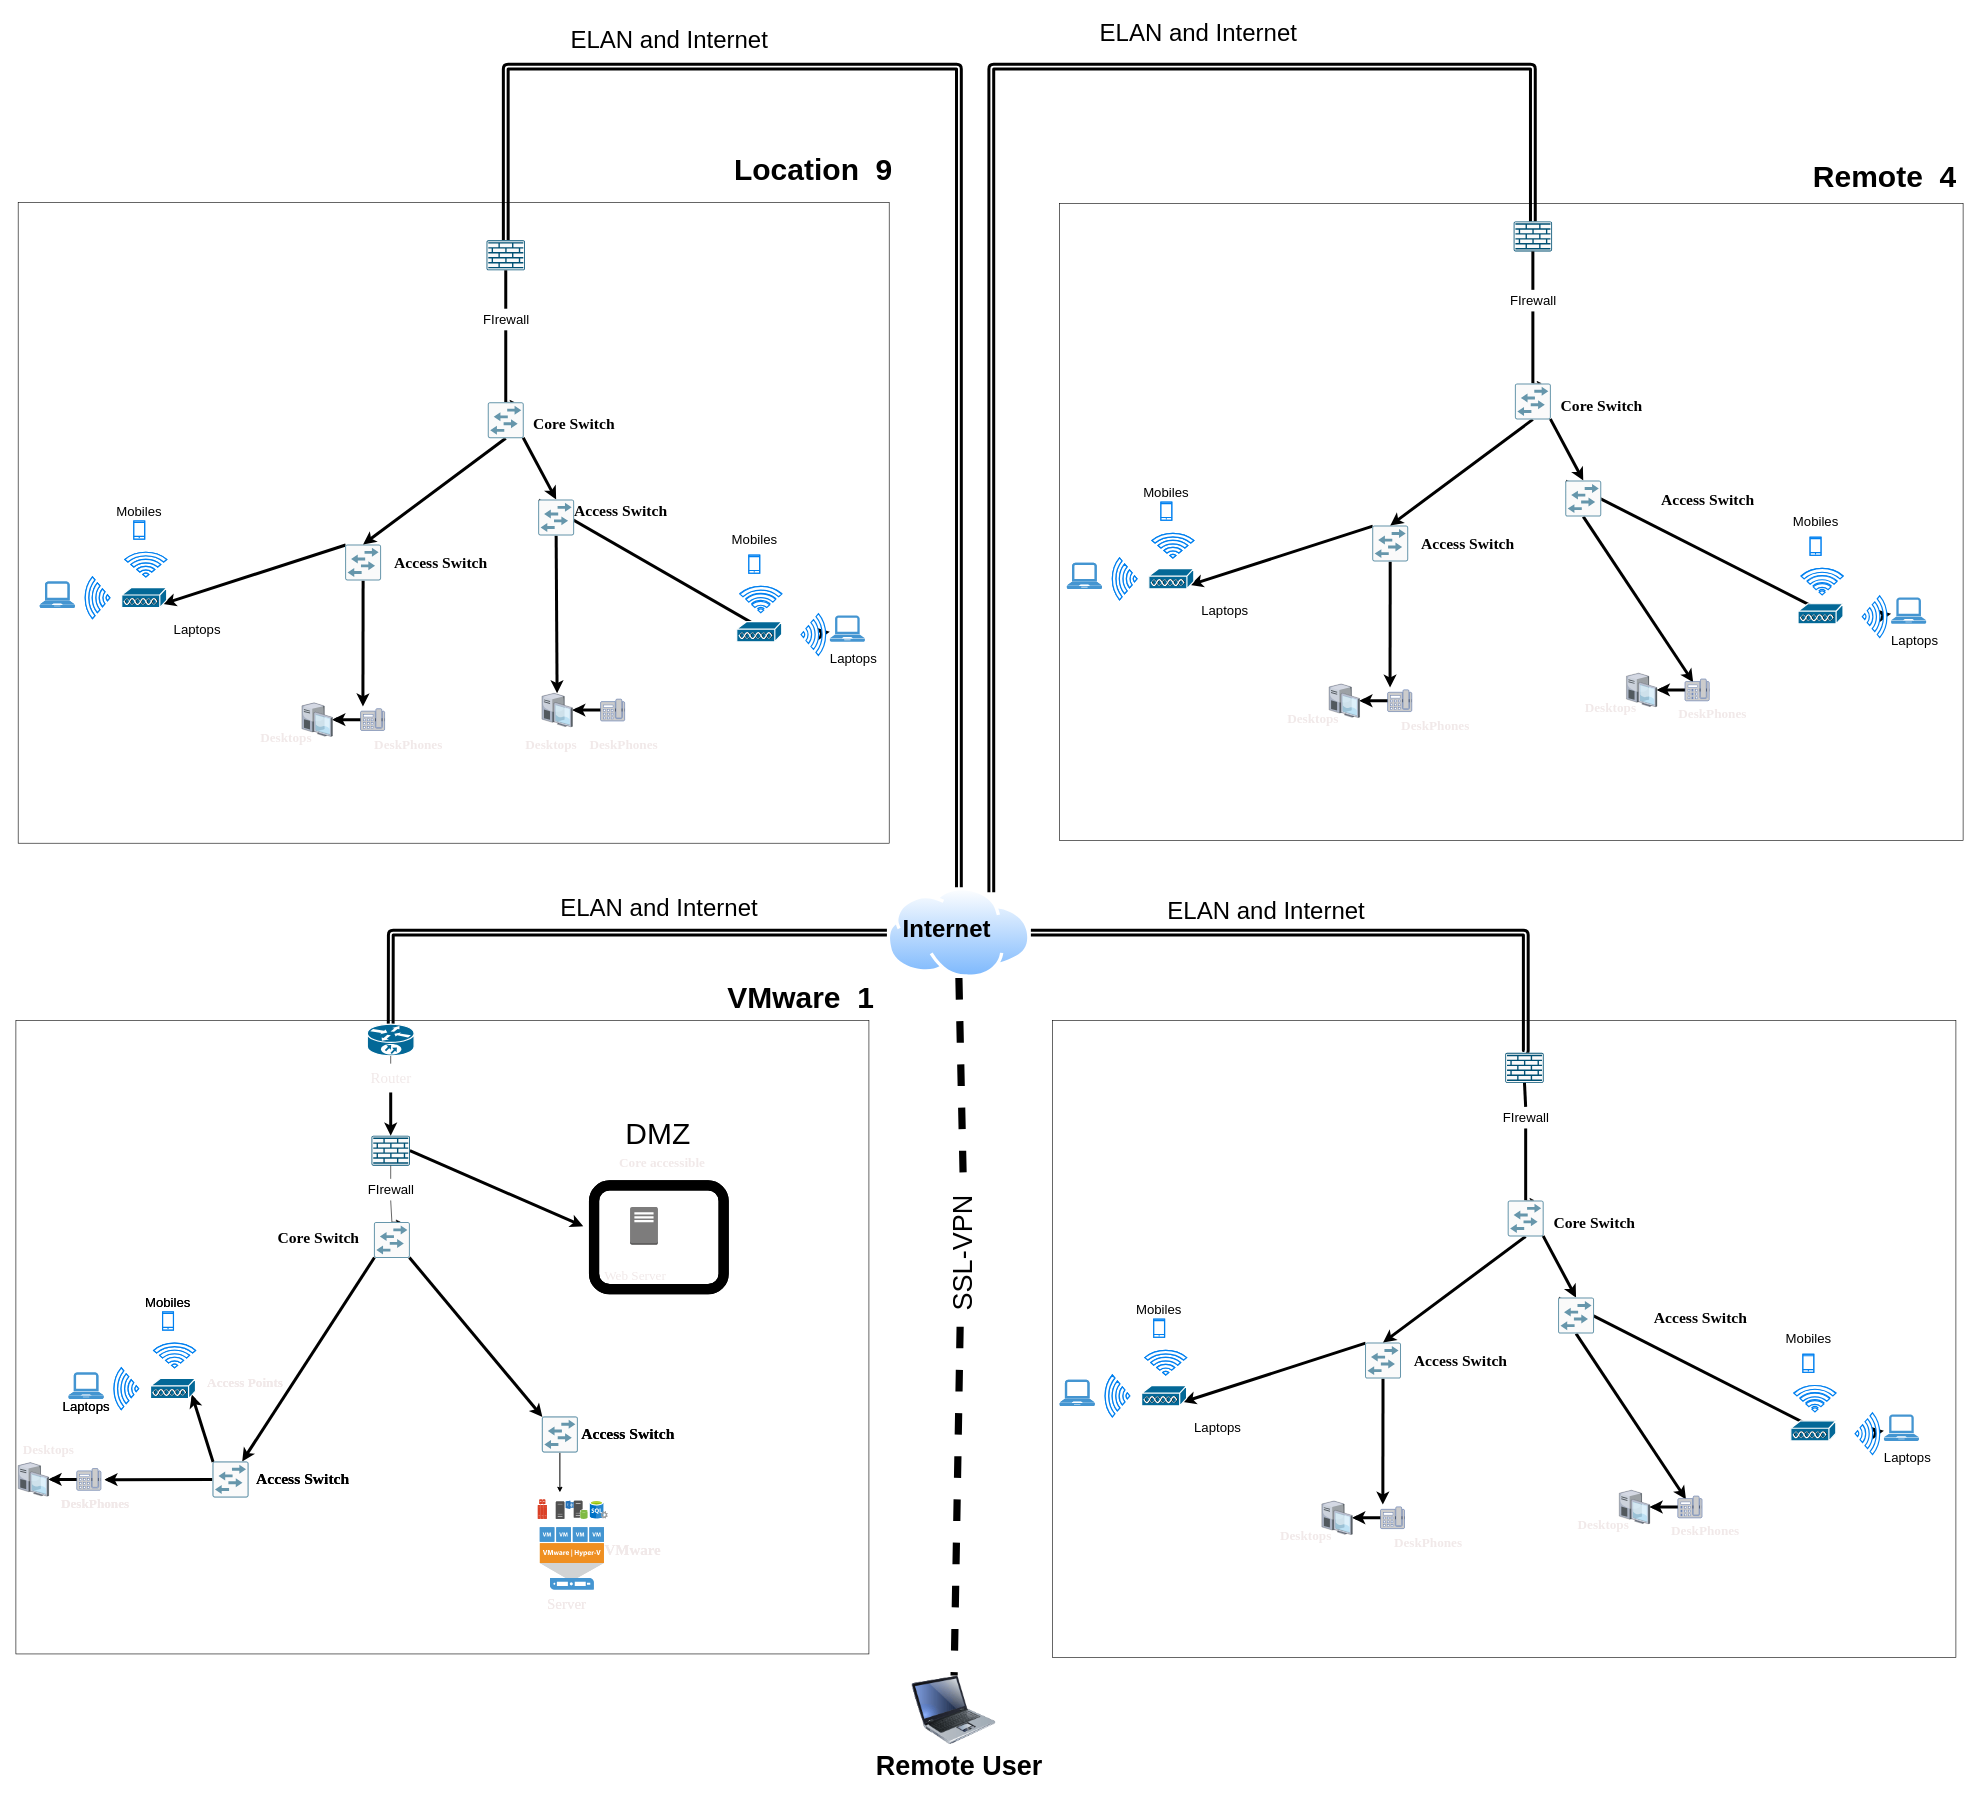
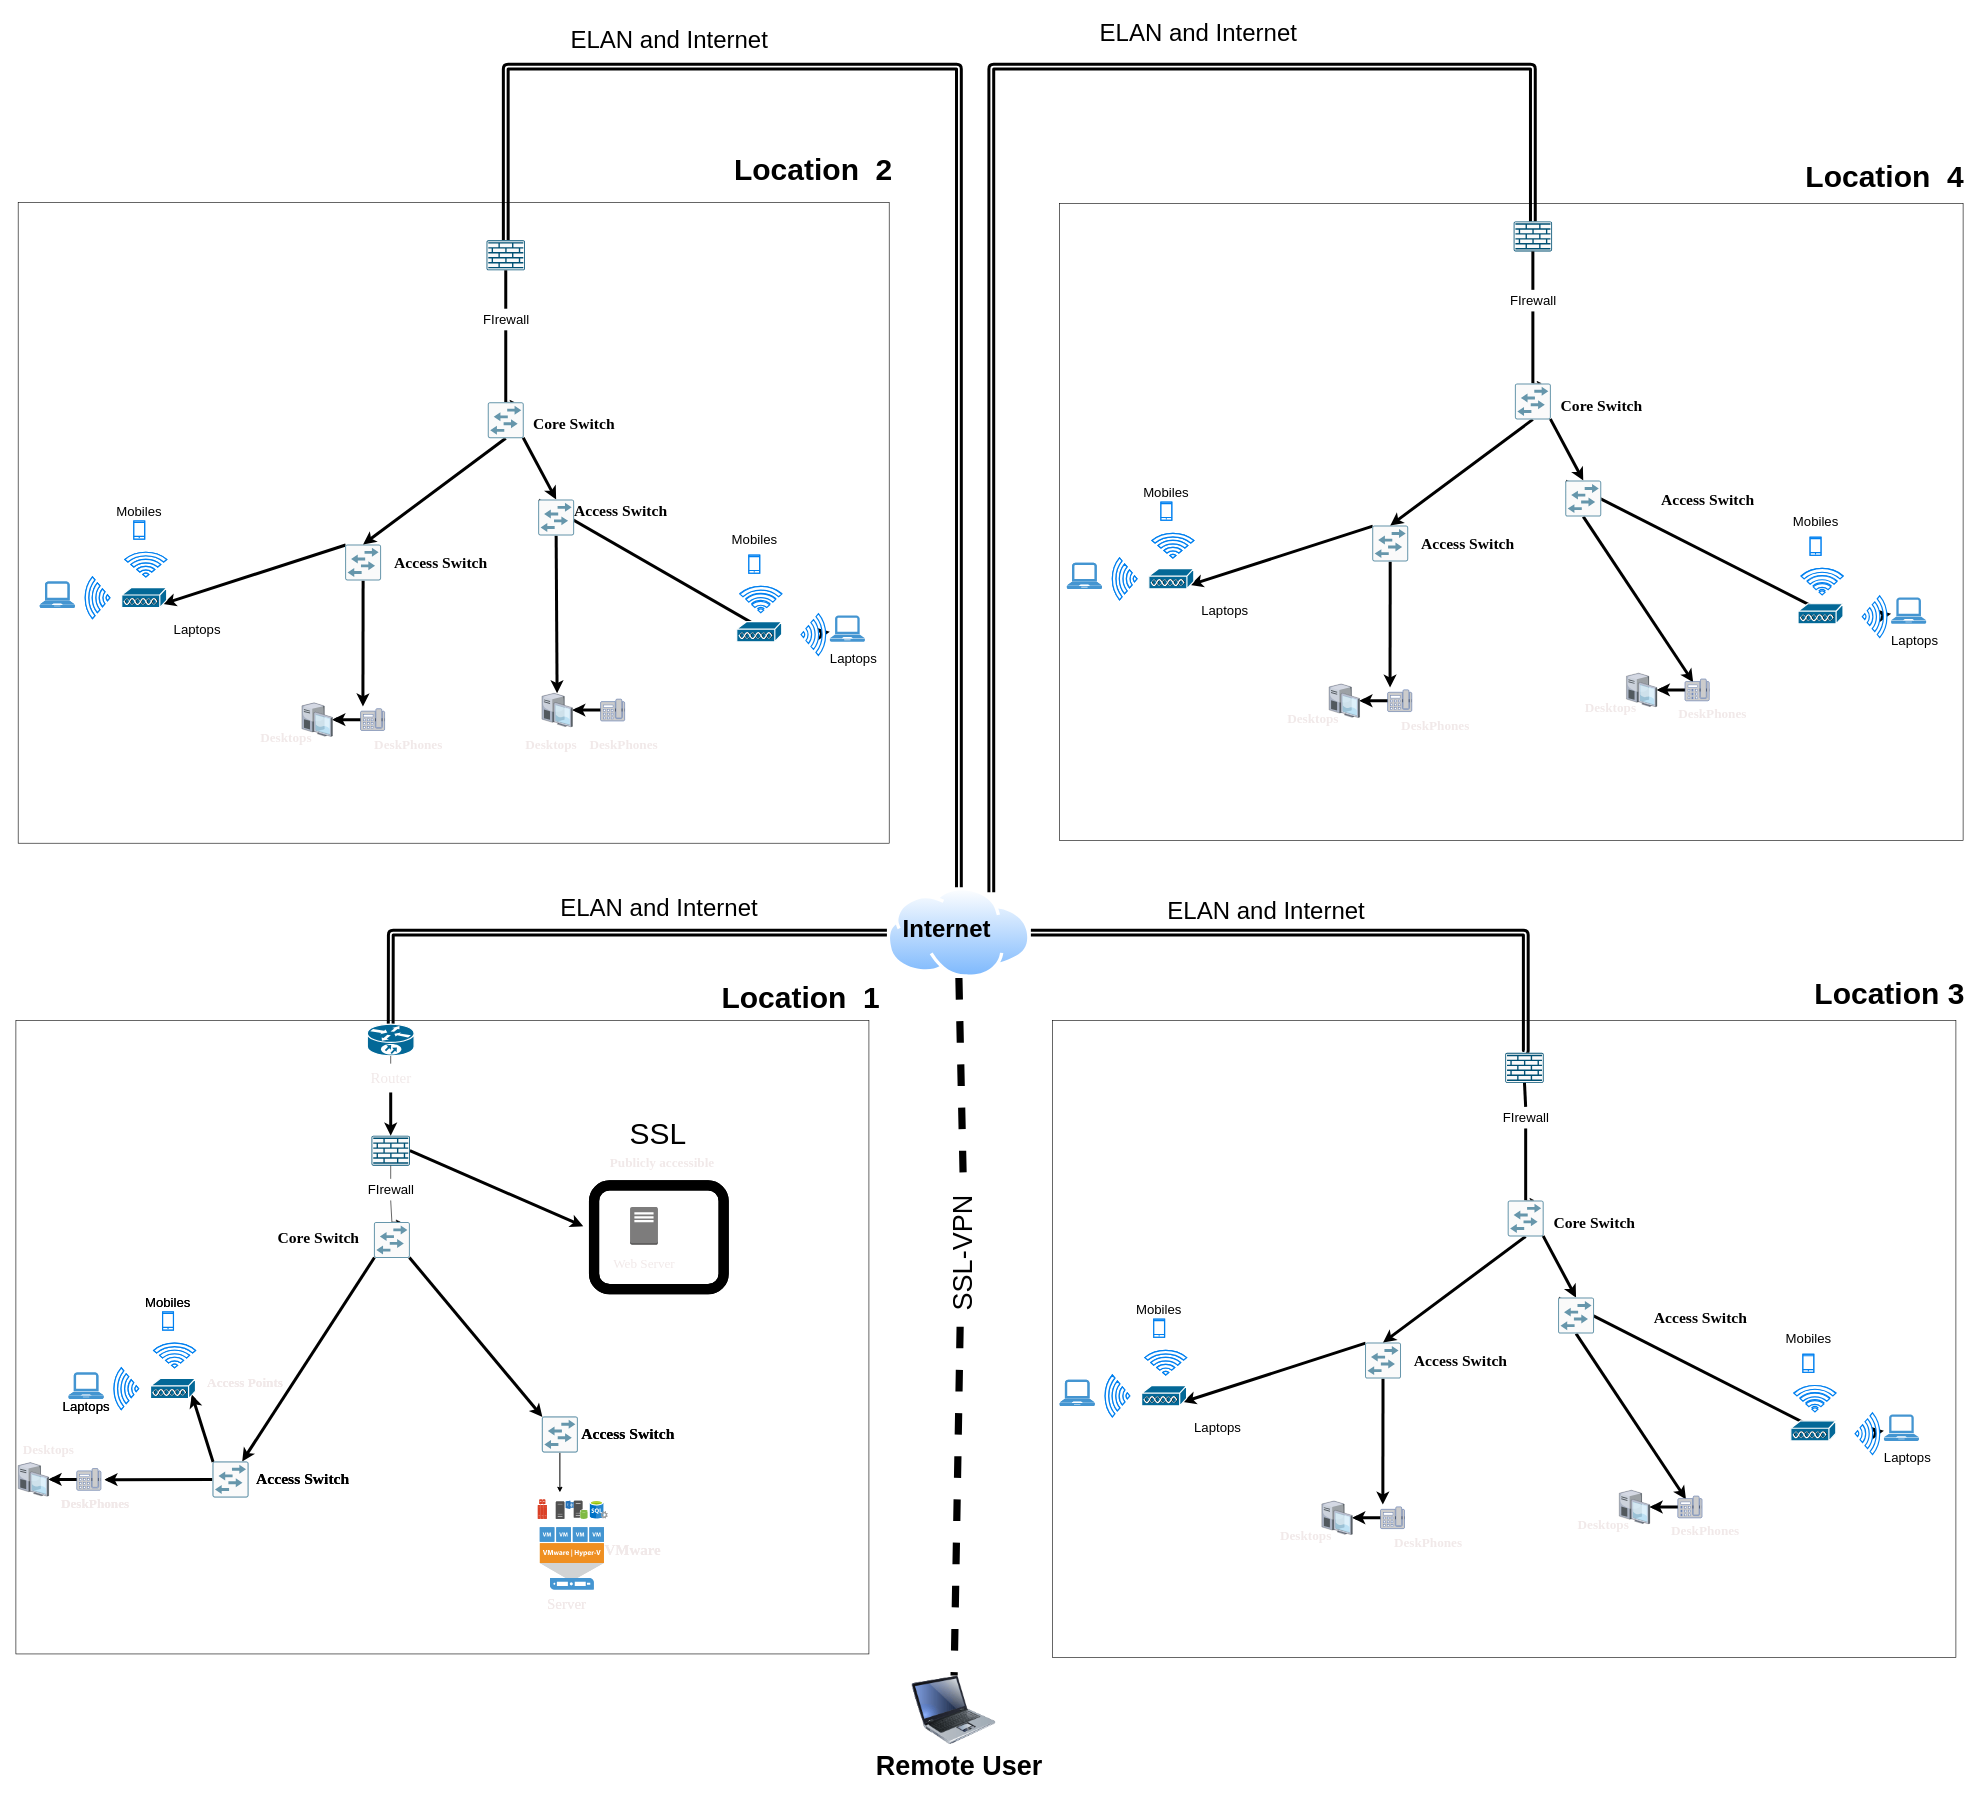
node "Location 9": label "Location 9" -> "Location 2"
node "Remote 4": label "Remote 4" -> "Location 4"
node "Location 3": added
node "VMware 1": label "VMware 1" -> "Location 1"
node "DMZ": label "DMZ" -> "SSL"
node "Core accessible": label "Core accessible" -> "Publicly accessible"
node "Web Server": moved (635, 1276) -> (644, 1264)
